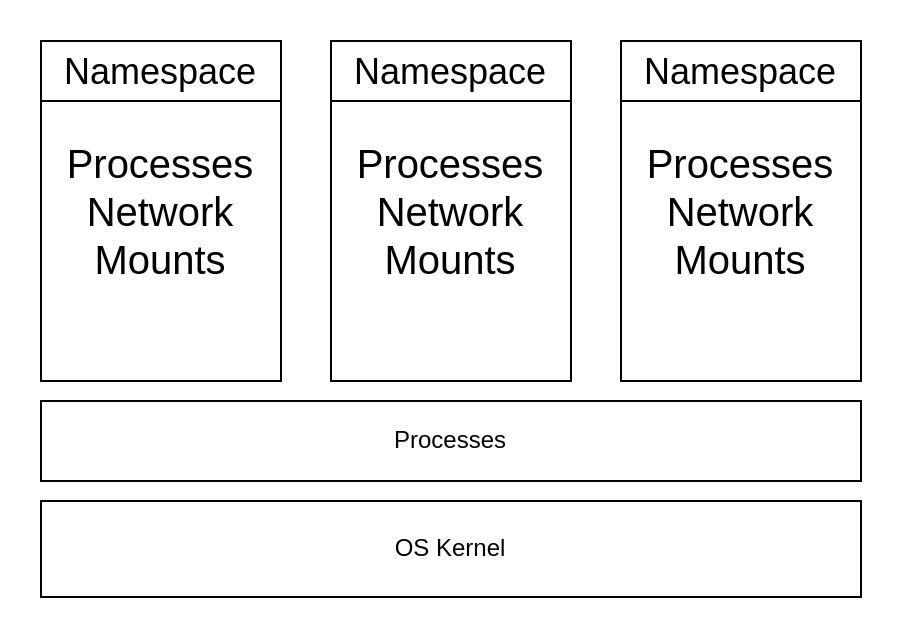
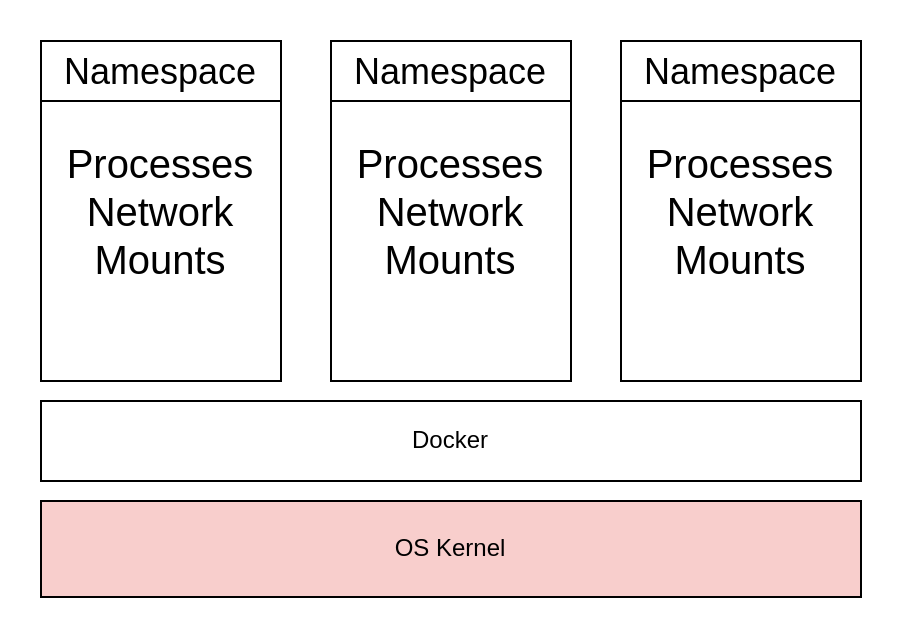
node "Processes": label "Processes" -> "Docker"
node "OS Kernel": fillcolor #ffffff -> #f8cecc
